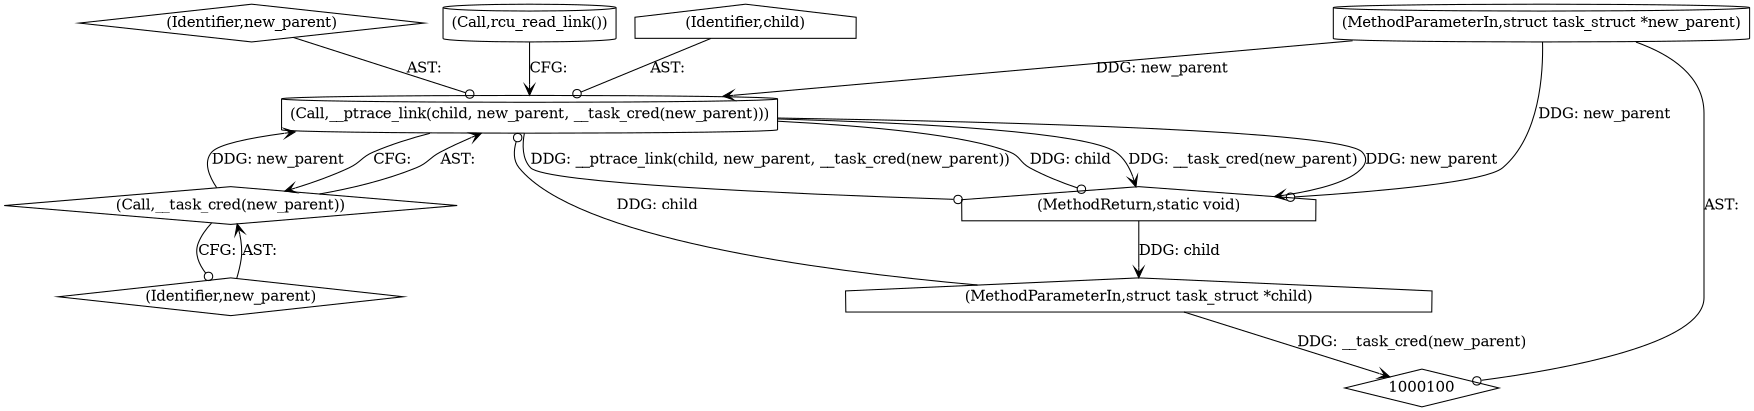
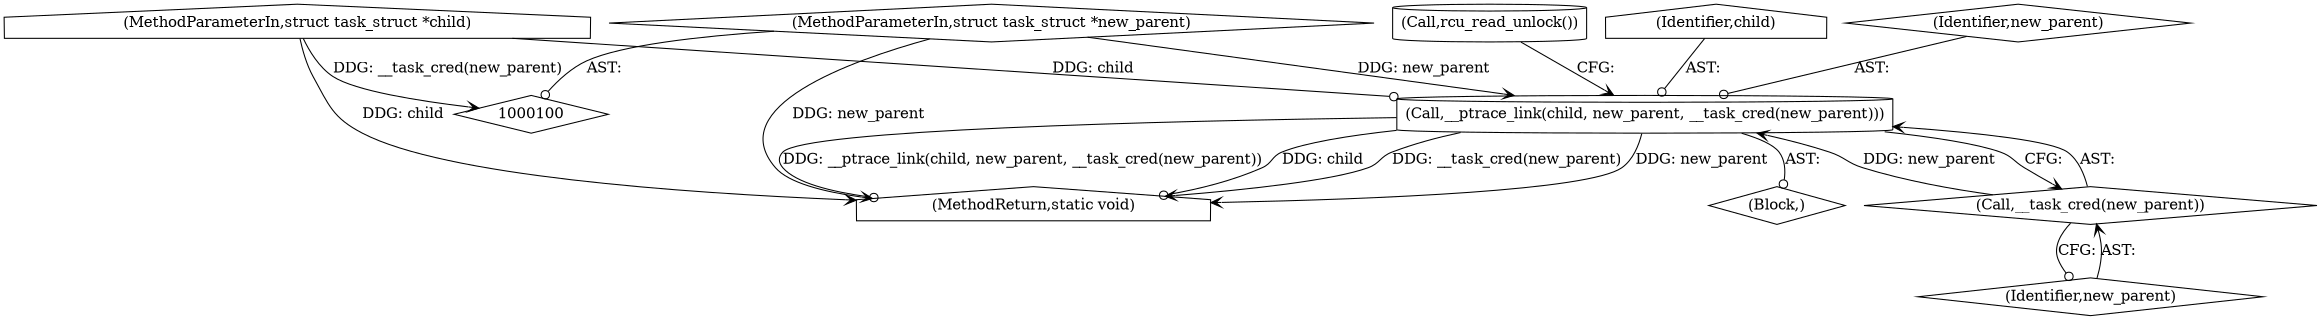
node "(Call,rcu_read_link())": label "(Call,rcu_read_link())" -> "(Call,rcu_read_unlock())"
node "(MethodParameterIn,struct task_struct *new_parent)": shape cylinder -> diamond
edge "(MethodParameterIn,struct task_struct *new_parent)" -> "(MethodReturn,static void)": arrowhead odot -> vee
node "(Block,)": added
edge "(MethodReturn,static void)" -> "(MethodParameterIn,struct task_struct *child)": reversed
